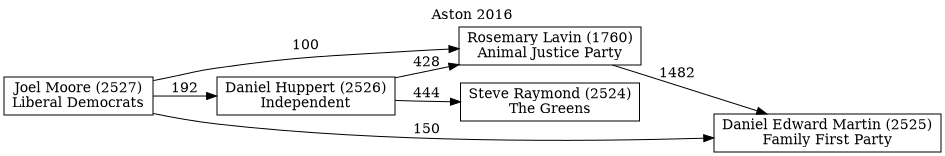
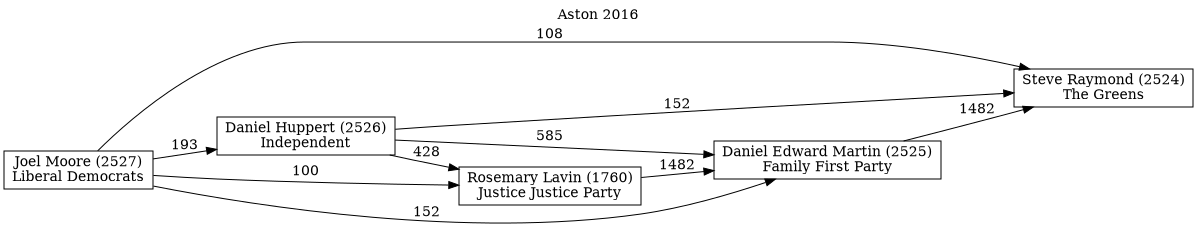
edge "Joel Moore (2527) Liberal Democrats" -> "Steve Raymond (2524) The Greens": added, label "108"
node "Rosemary Lavin (1760) Animal Justice Party": label "Rosemary Lavin (1760) Animal Justice Party" -> "Rosemary Lavin (1760) Justice Justice Party"
edge "Joel Moore (2527) Liberal Democrats" -> "Daniel Huppert (2526) Independent": label "192" -> "193"
edge "Daniel Huppert (2526) Independent" -> "Steve Raymond (2524) The Greens": label "444" -> "152"
edge "Daniel Edward Martin (2525) Family First Party" -> "Steve Raymond (2524) The Greens": added, label "1482"
edge "Joel Moore (2527) Liberal Democrats" -> "Daniel Edward Martin (2525) Family First Party": label "150" -> "152"
edge "Daniel Huppert (2526) Independent" -> "Daniel Edward Martin (2525) Family First Party": added, label "585"
